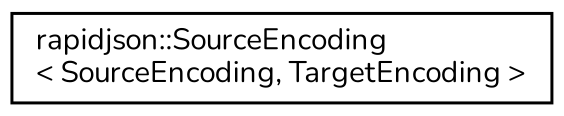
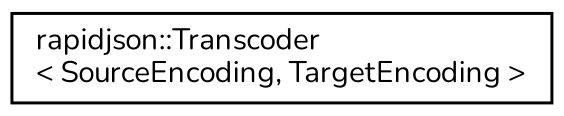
node "rapidjson::SourceEncoding < SourceEncoding, TargetEncoding >": label "rapidjson::SourceEncoding < SourceEncoding, TargetEncoding >" -> "rapidjson::Transcoder < SourceEncoding, TargetEncoding >"
